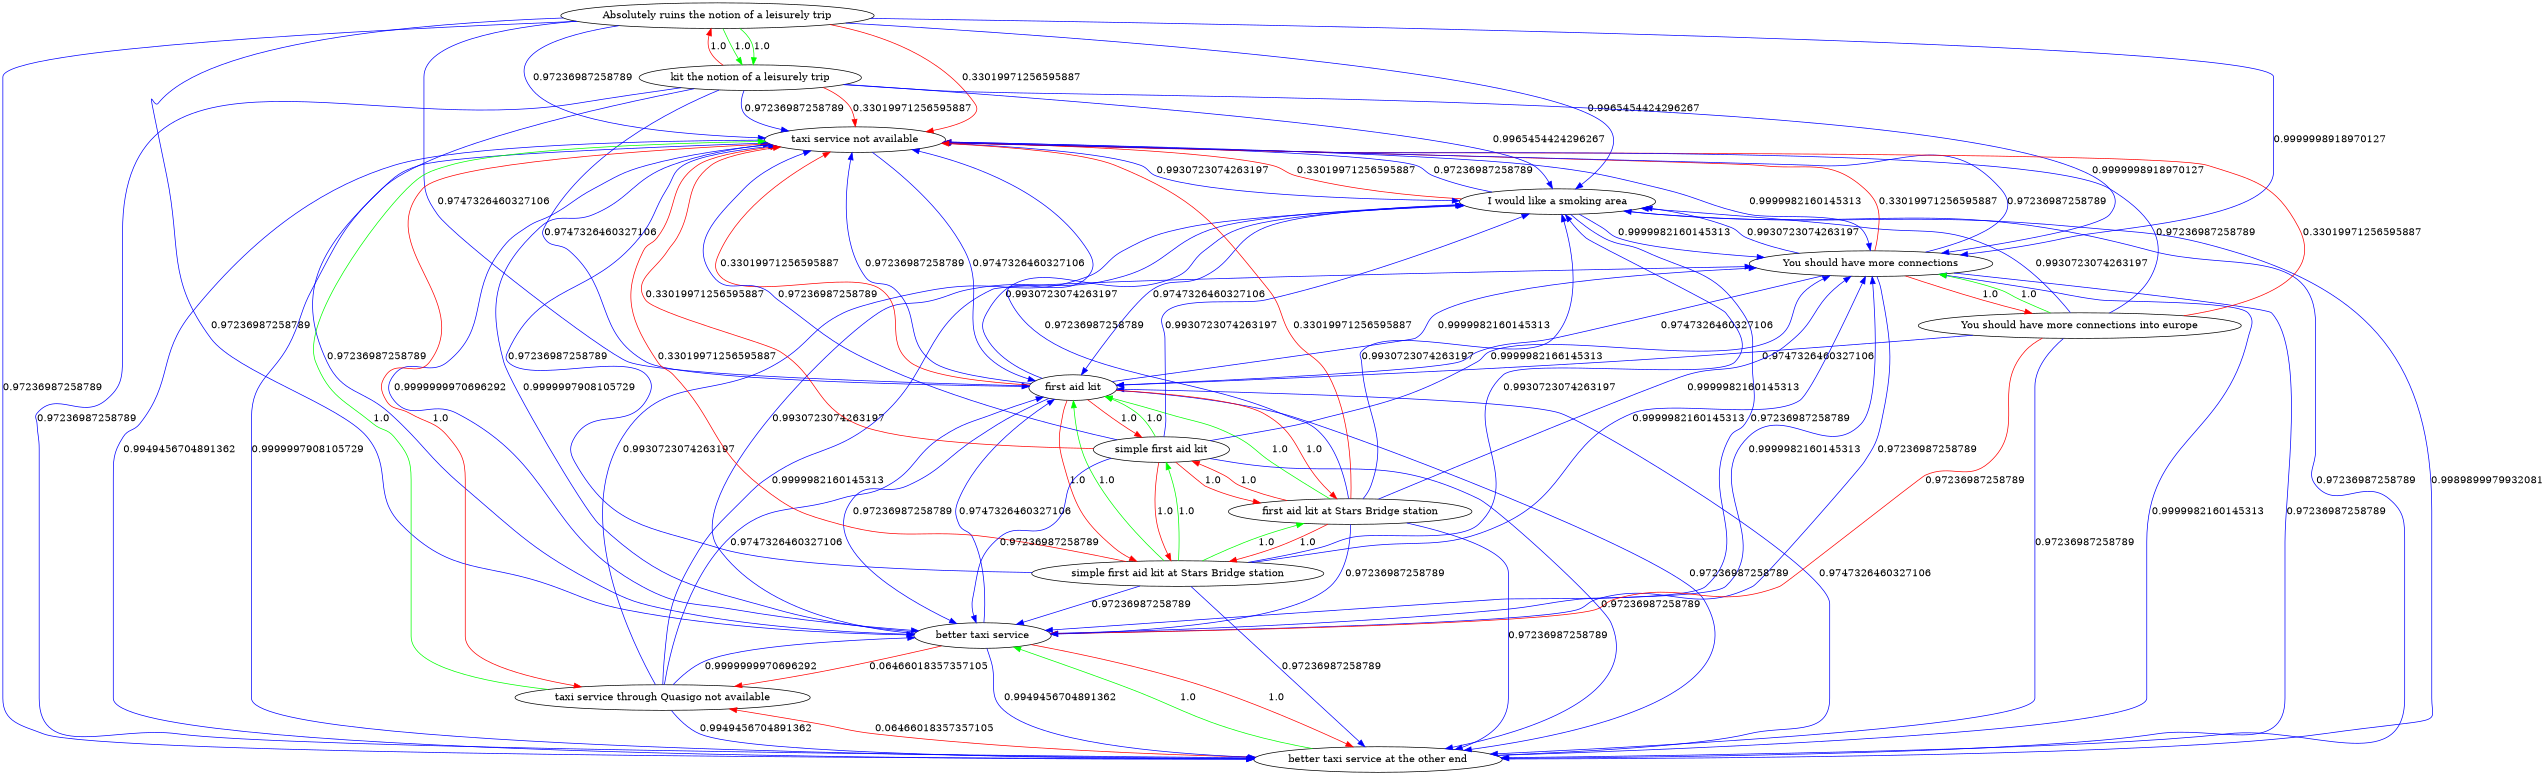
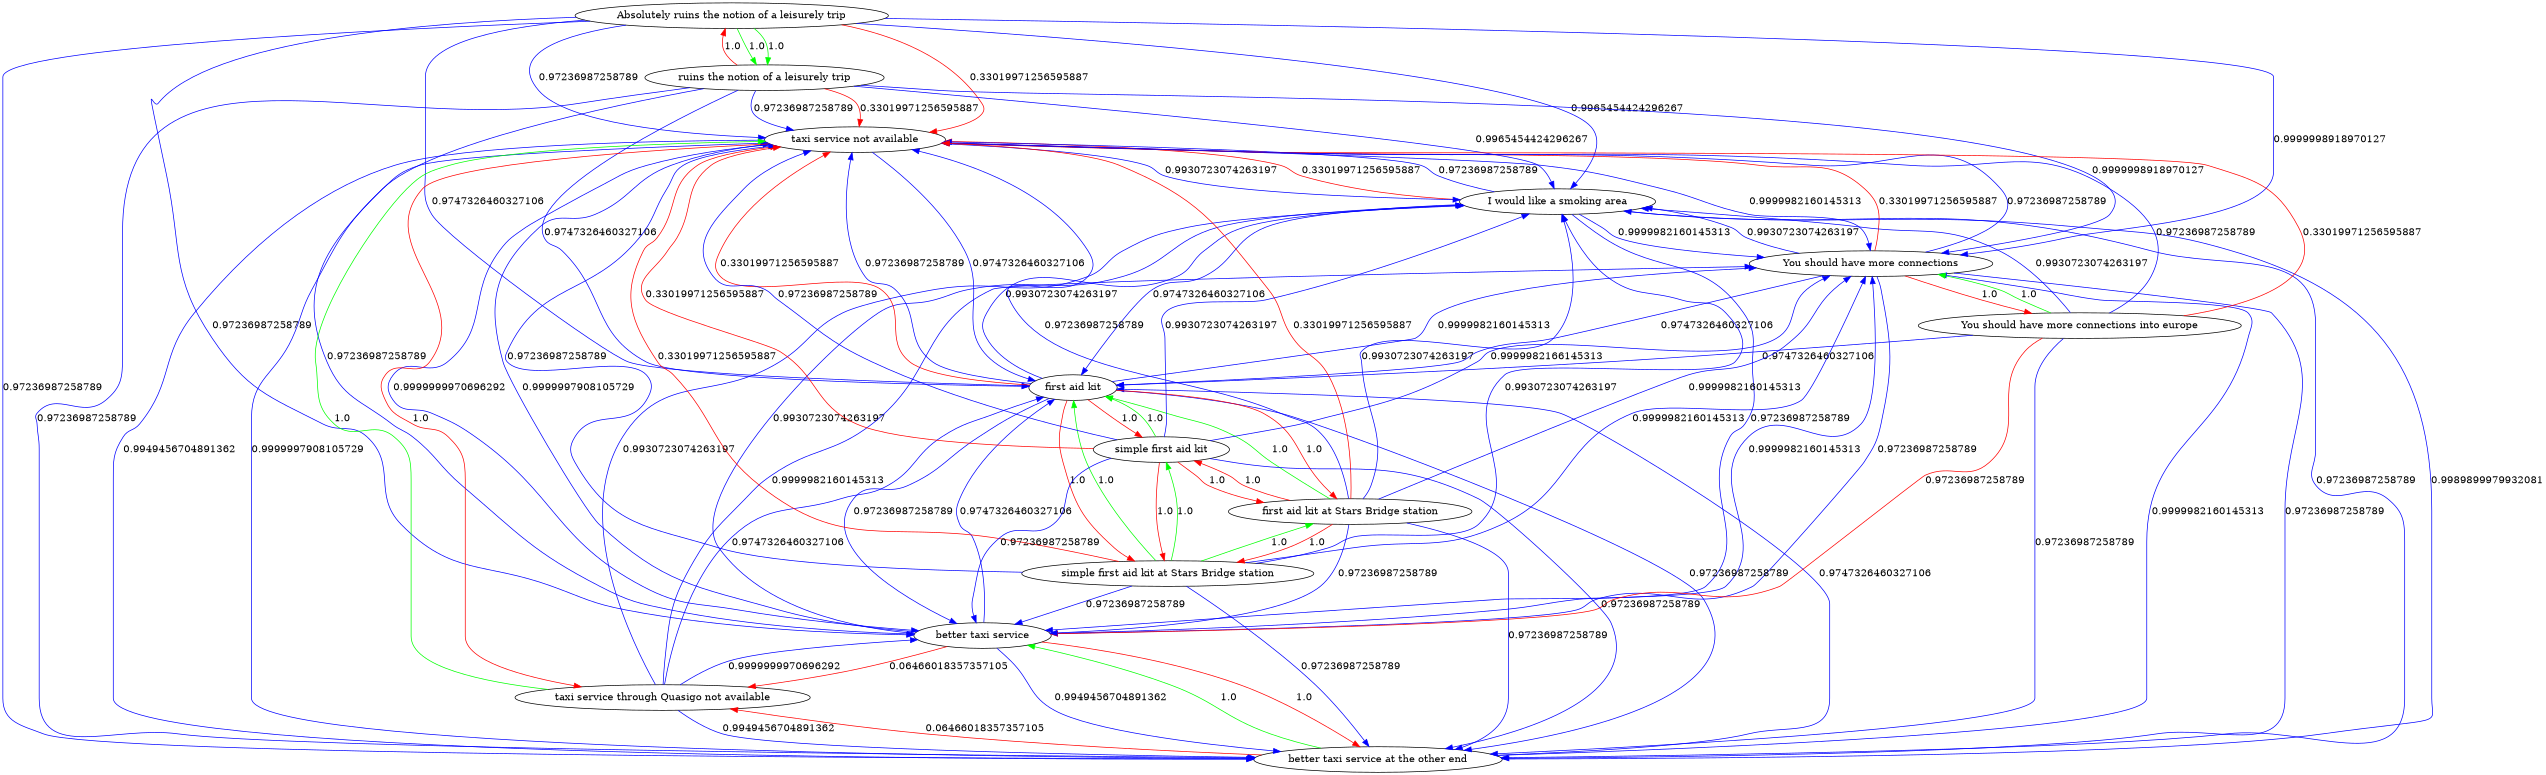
node "kit the notion of a leisurely trip": label "kit the notion of a leisurely trip" -> "ruins the notion of a leisurely trip"
